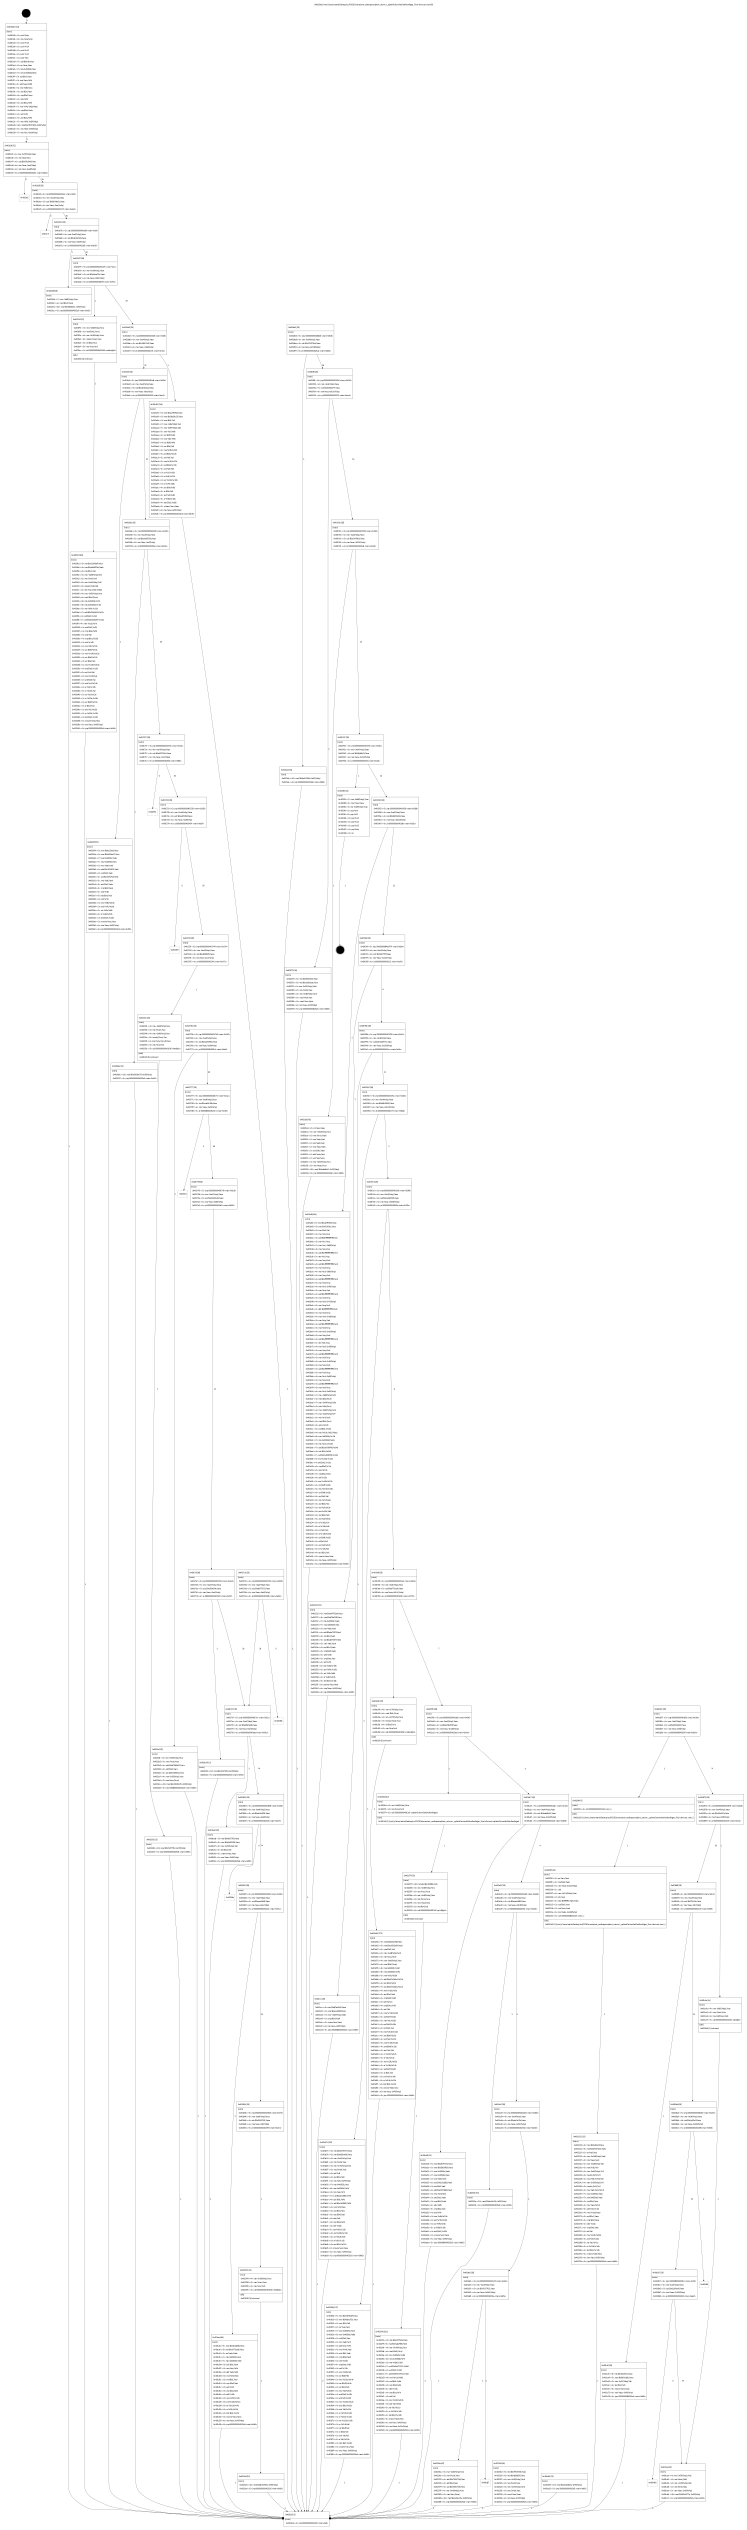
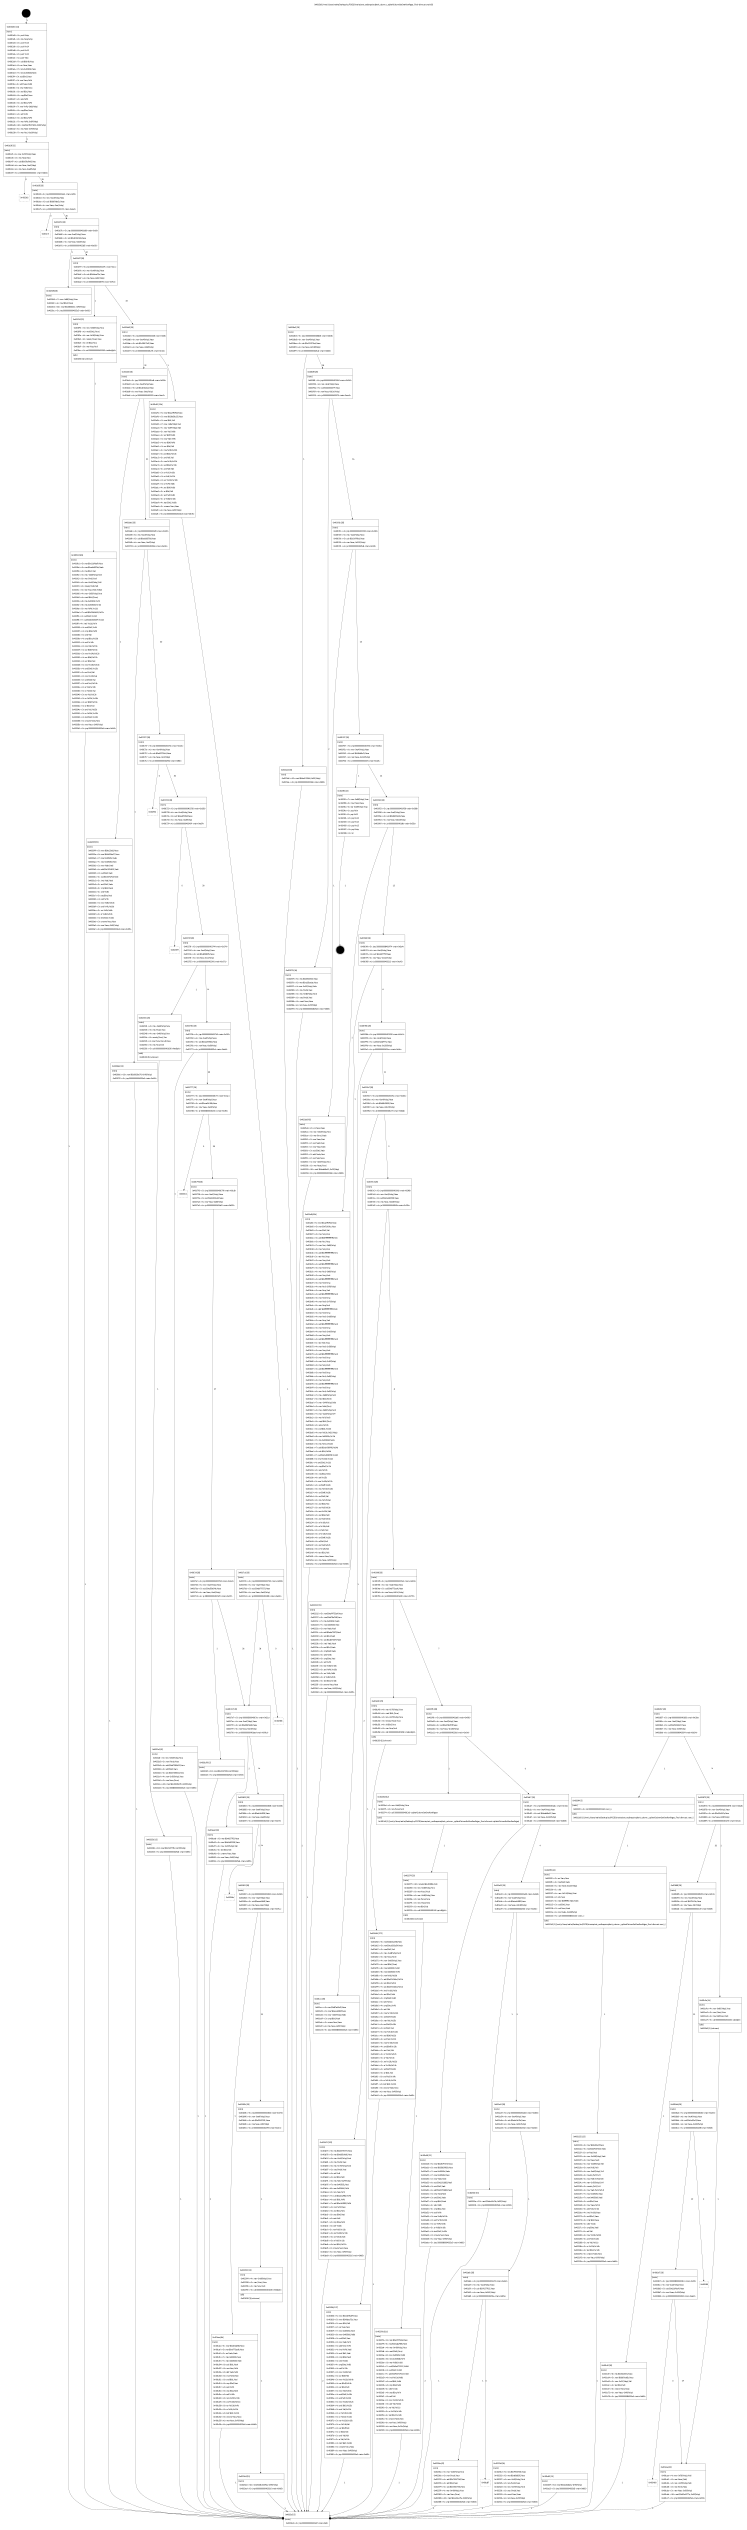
edge "0x40173f [28]" -> "0x40175b [28]": added, label "29"
edge "0x401ccc [30]" -> "0x4025a5 [5]": removed, label "1"
